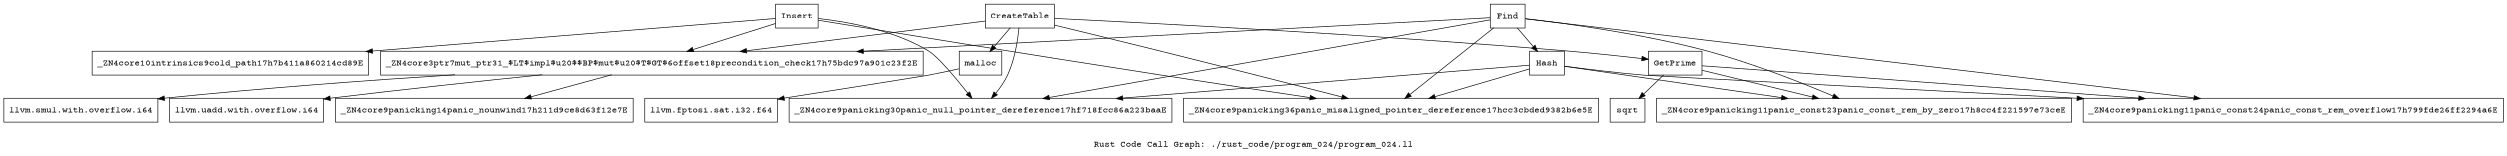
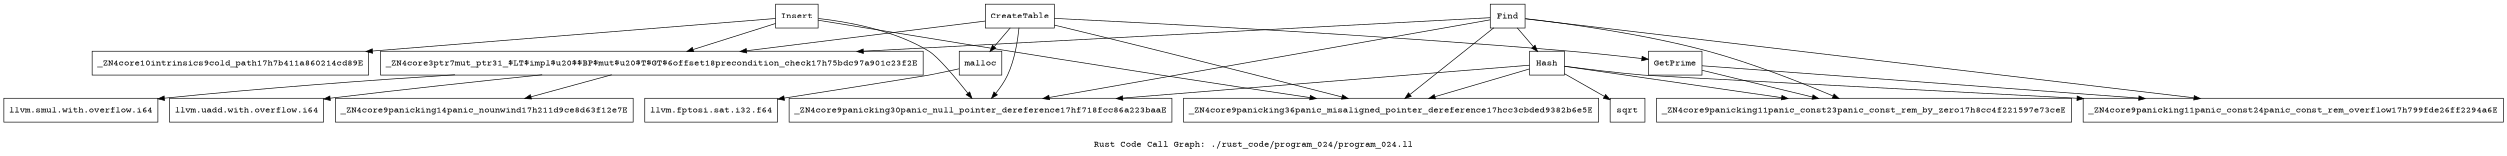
edge "GetPrime" -> "sqrt": now "Hash" -> "sqrt"
